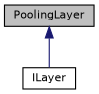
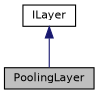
edge "ILayer" -> "PoolingLayer": reversed
